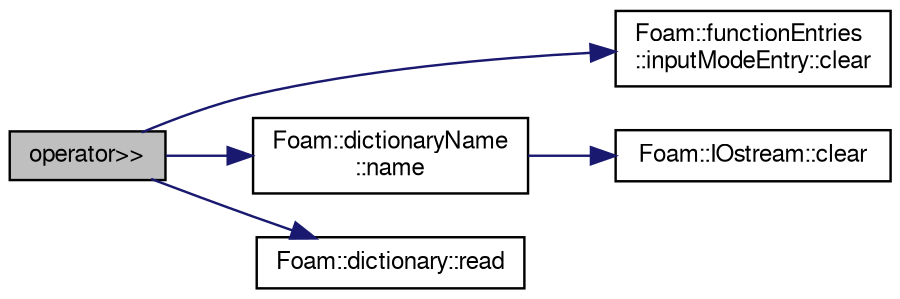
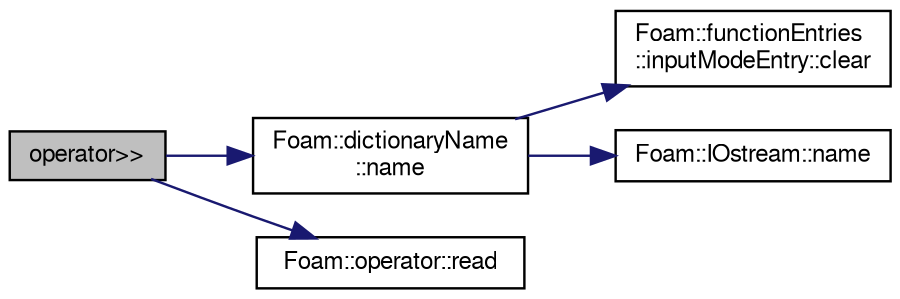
edge "operator>>" -> "Foam::functionEntries ::inputModeEntry::clear": now "Foam::dictionaryName ::name" -> "Foam::functionEntries ::inputModeEntry::clear"
node "Foam::IOstream::clear": label "Foam::IOstream::clear" -> "Foam::IOstream::name"
node "Foam::dictionary::read": label "Foam::dictionary::read" -> "Foam::operator::read"
